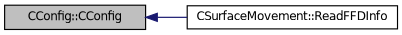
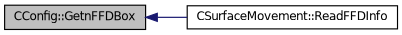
node "CConfig::CConfig": label "CConfig::CConfig" -> "CConfig::GetnFFDBox"
